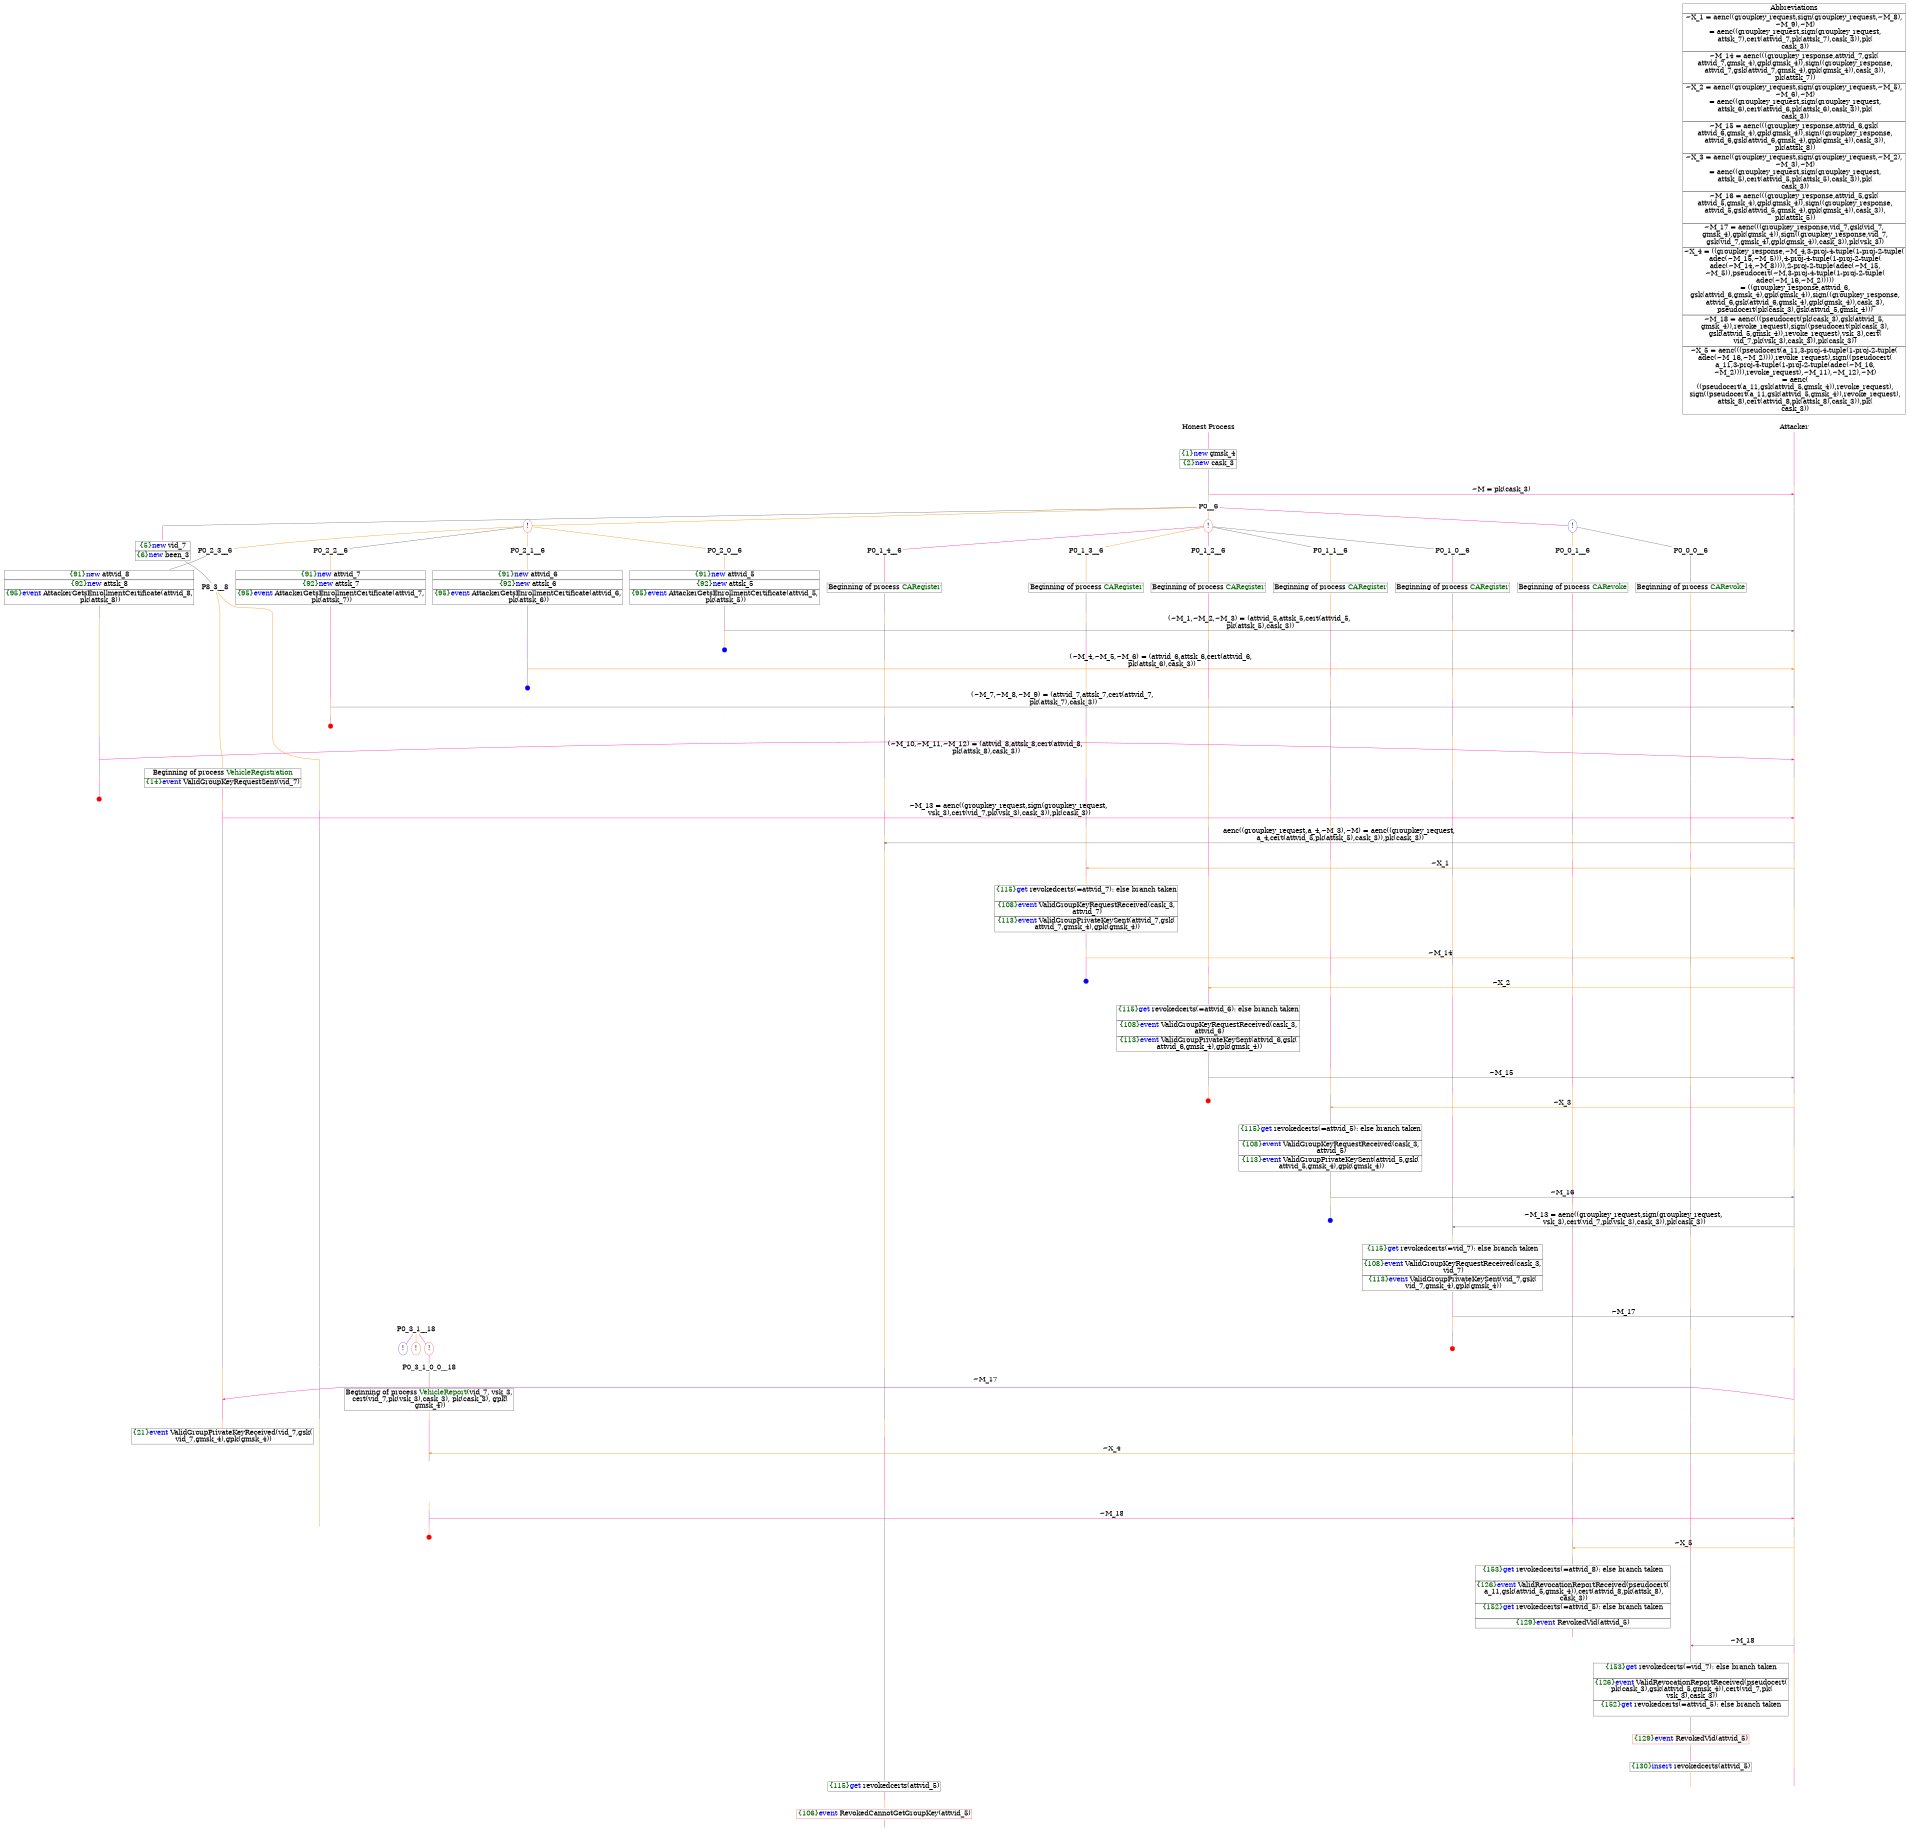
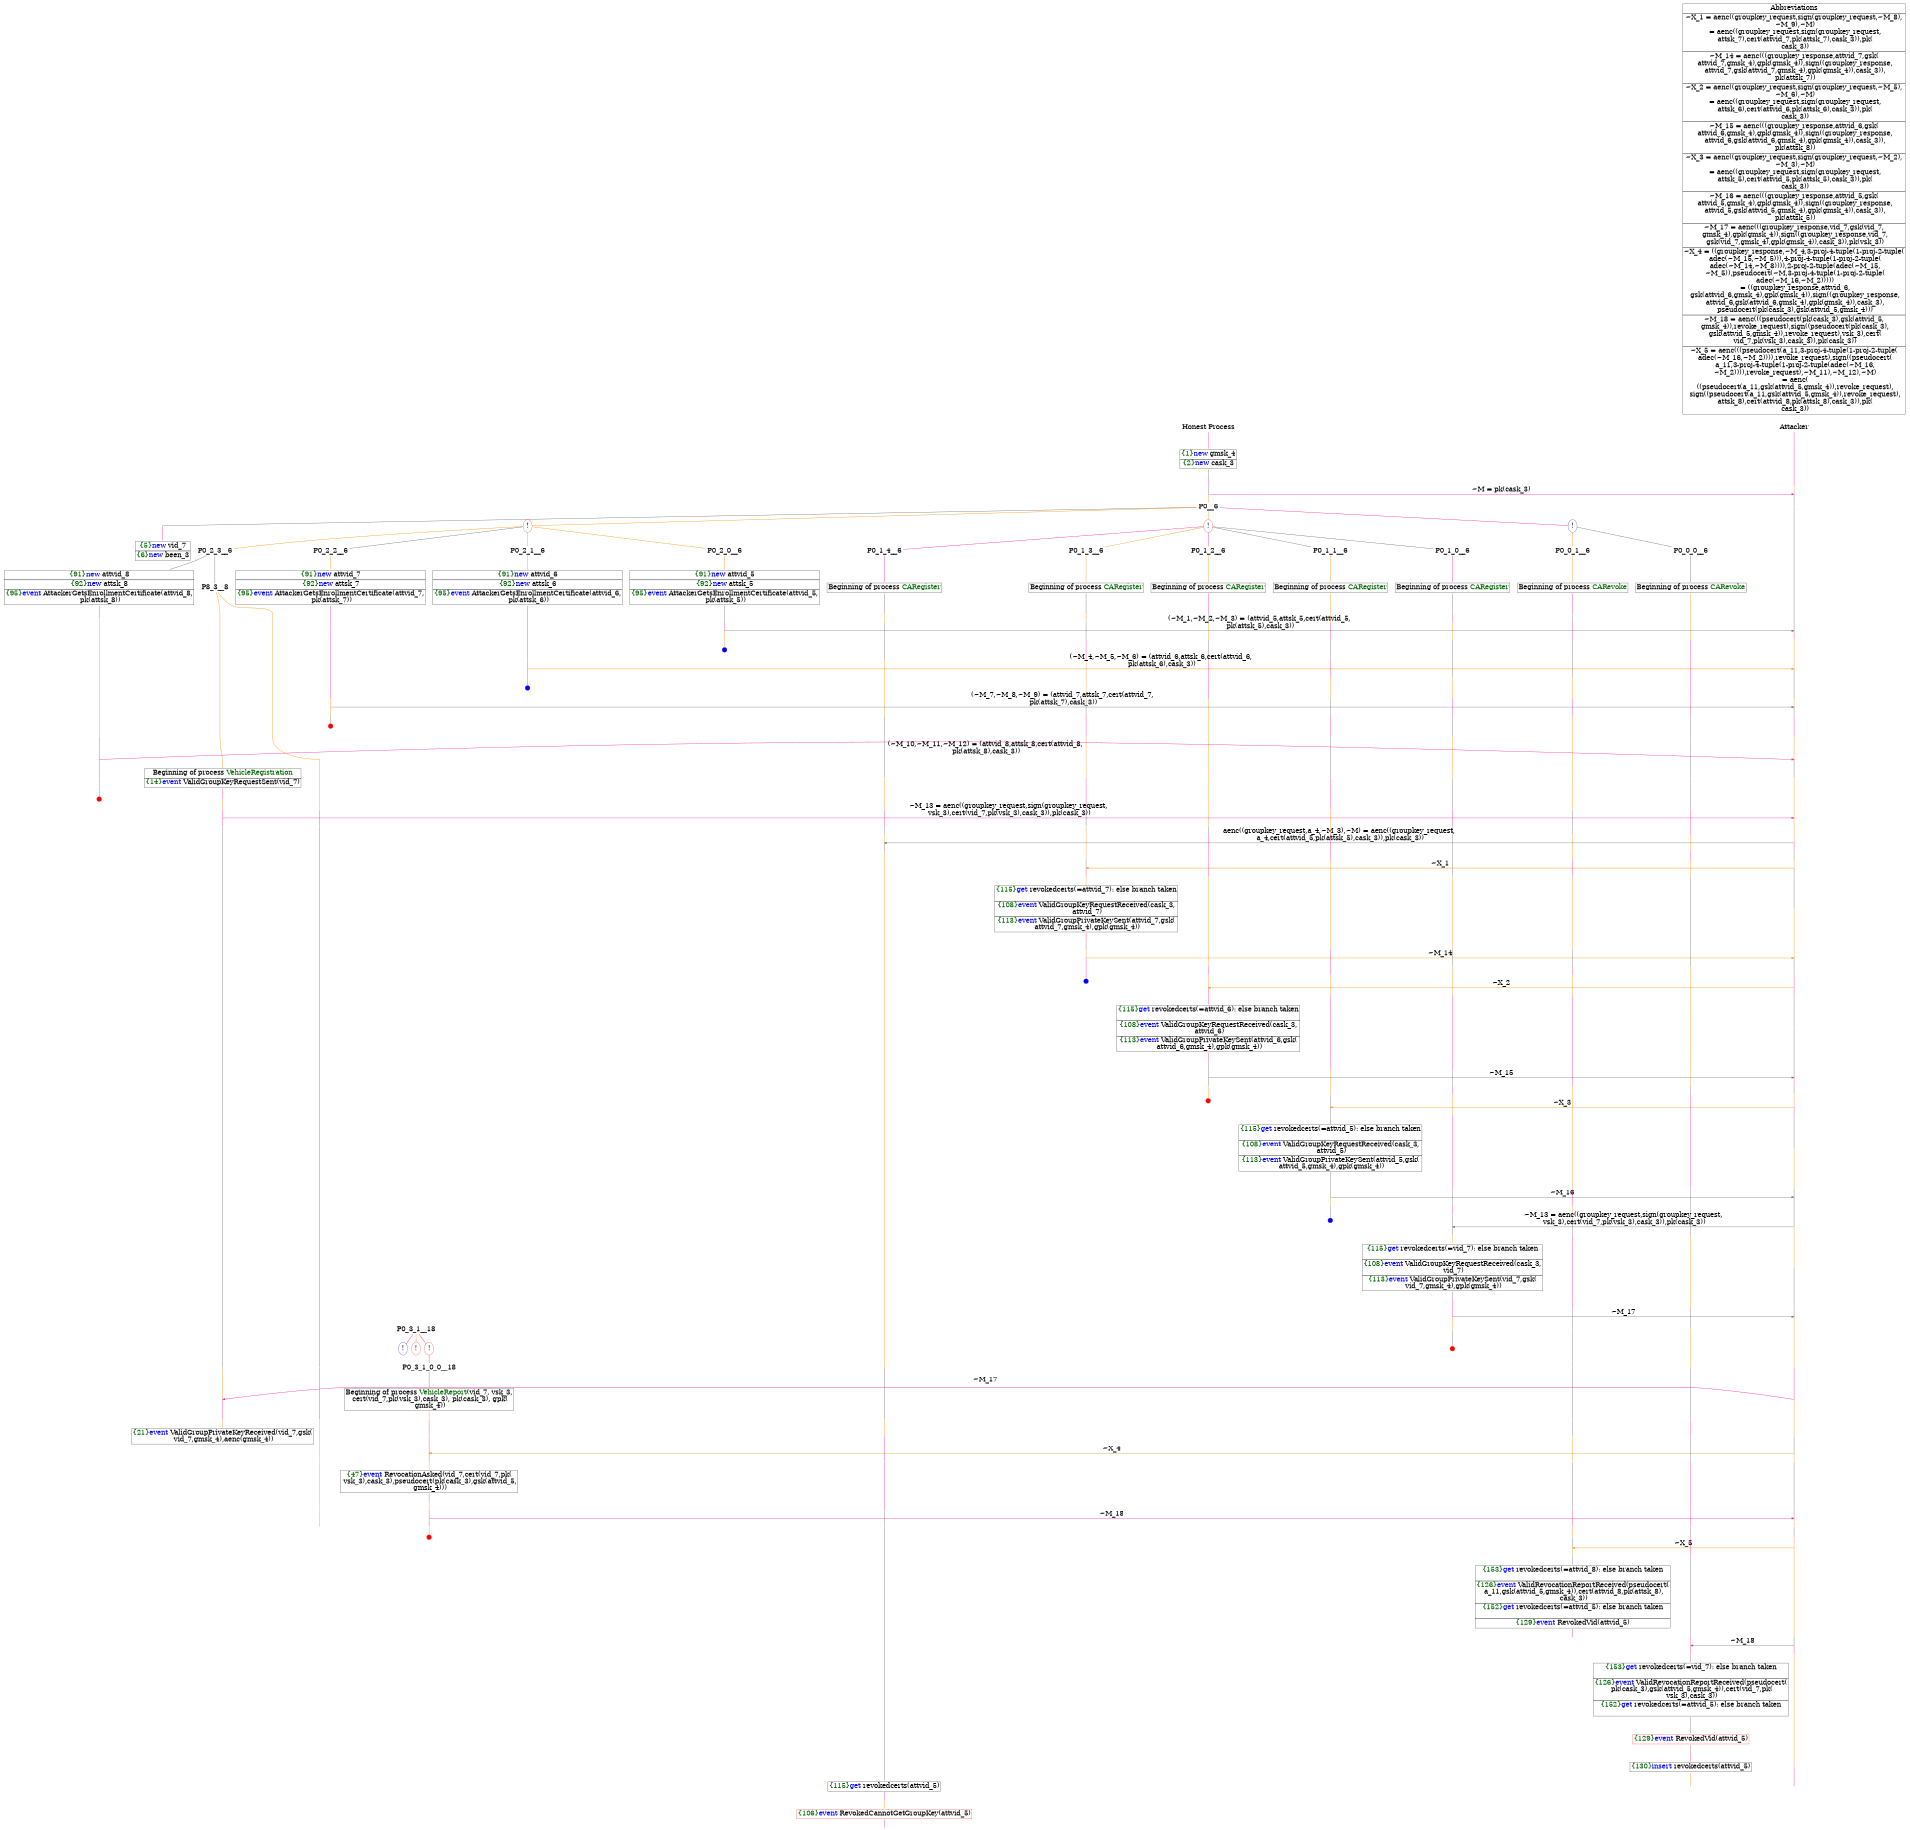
edge "{5}" -- "P8_3__8": now "P0_2_3__6" -- "P8_3__8"
node "{21}": text "vid_7,gmsk_4),gpk(gmsk_4))" -> "vid_7,gmsk_4),aenc(gmsk_4))"
node "{47}": added
